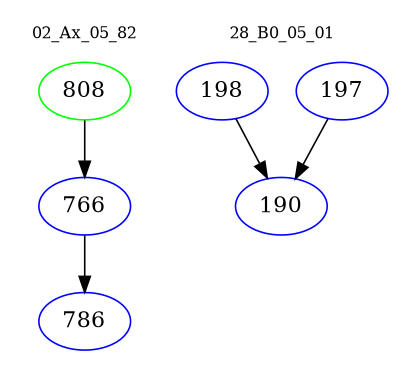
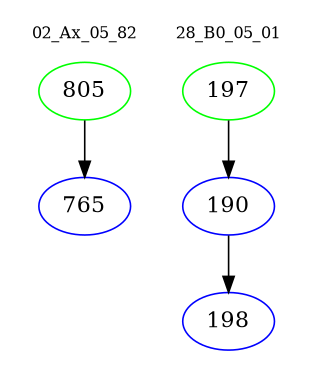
node "808": label "808" -> "805"
node "197": color blue -> green
edge "198" -> "190": reversed
node "766": label "766" -> "765"
node "786": removed
